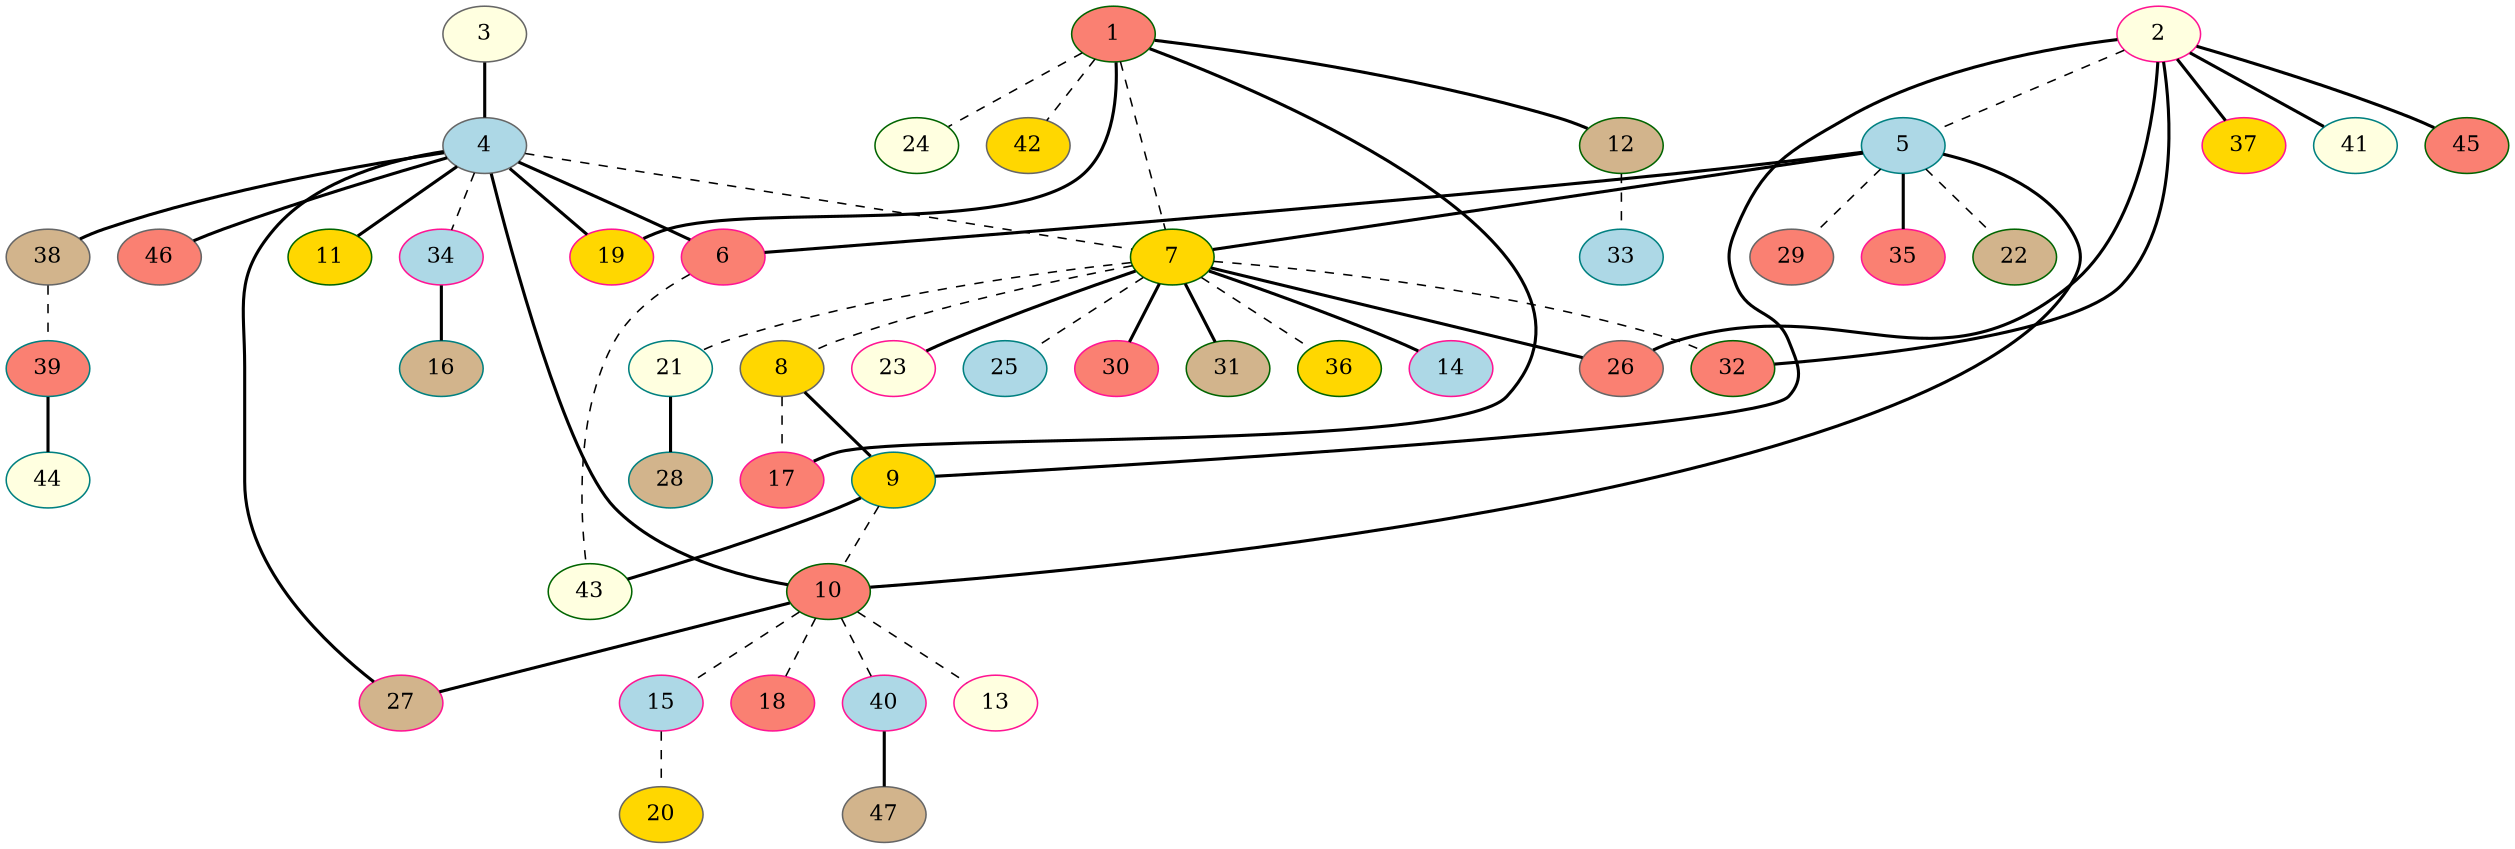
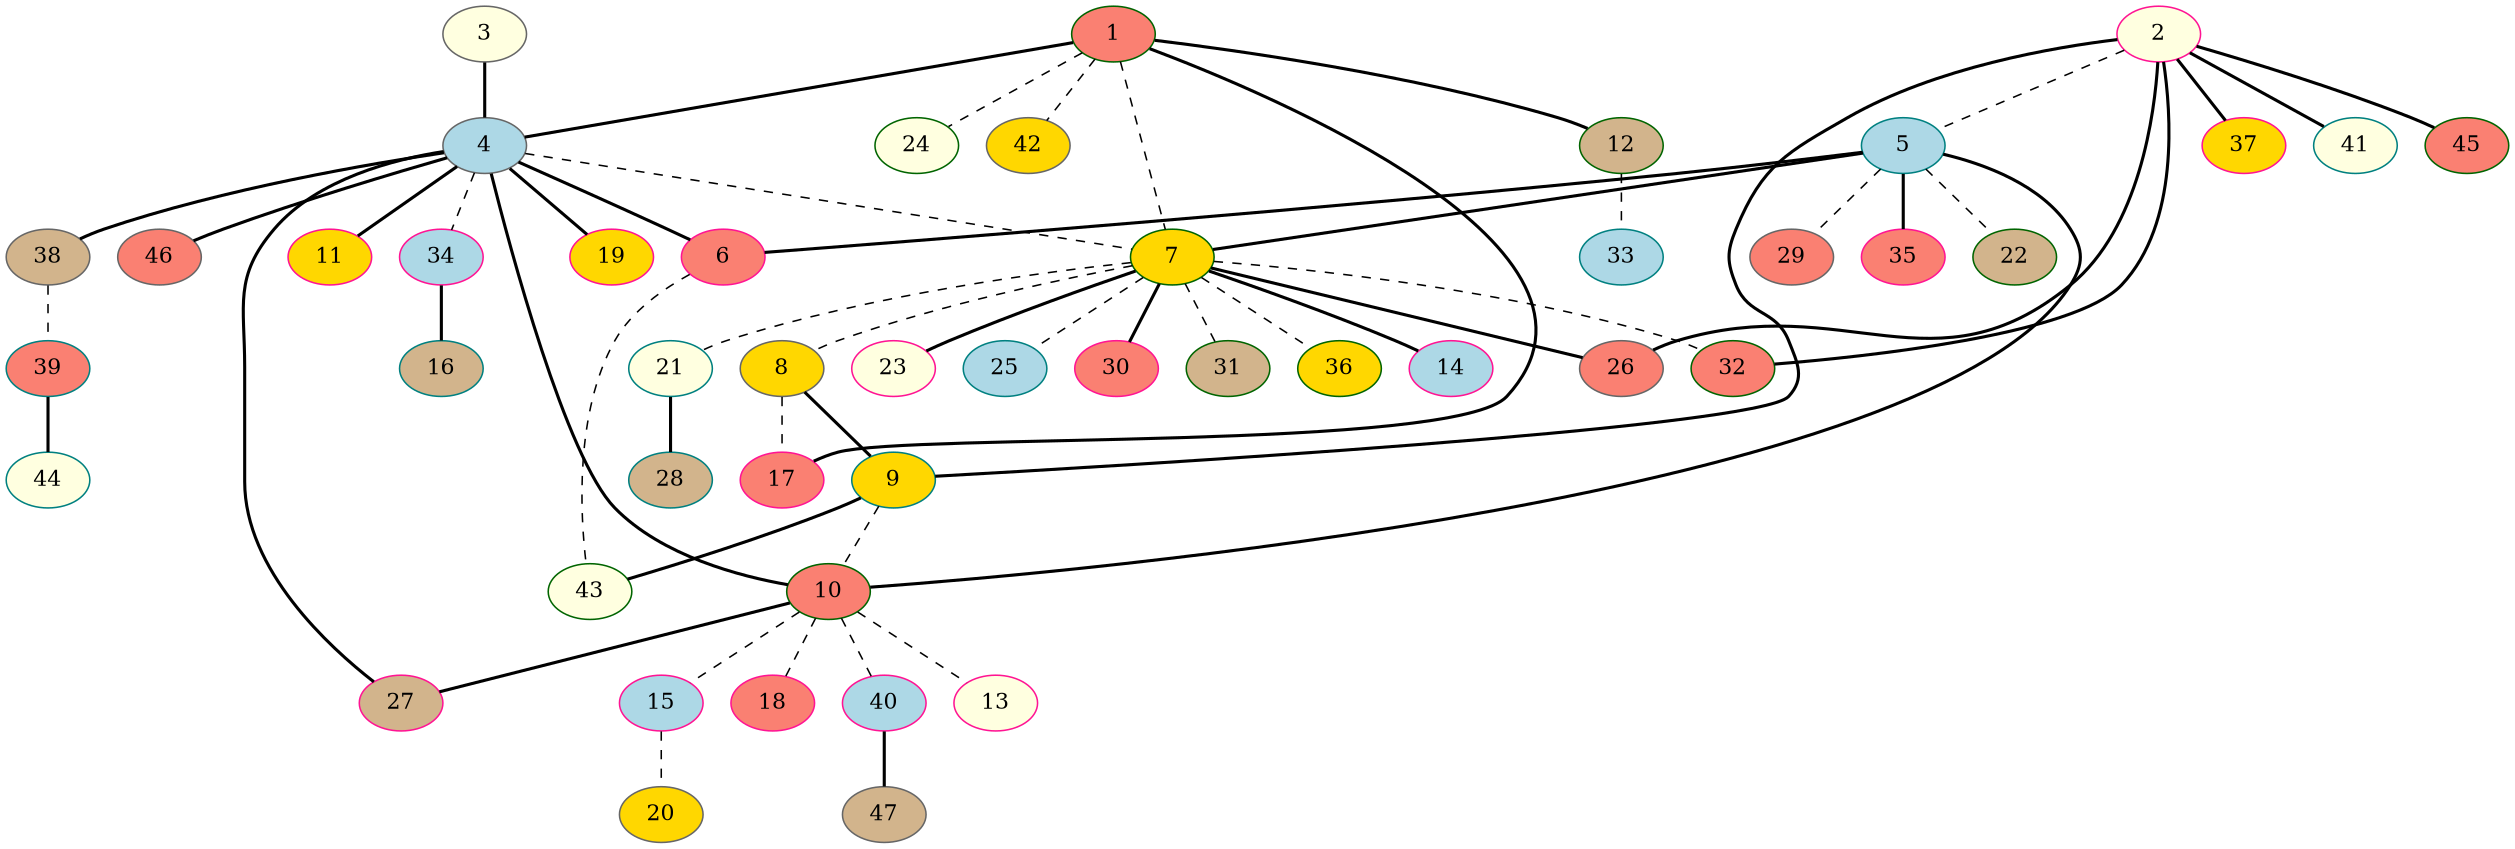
edge "1" -- "19": now "1" -- "4"
node "11": color darkgreen -> deeppink
edge "7" -- "31": style bold -> dashed
